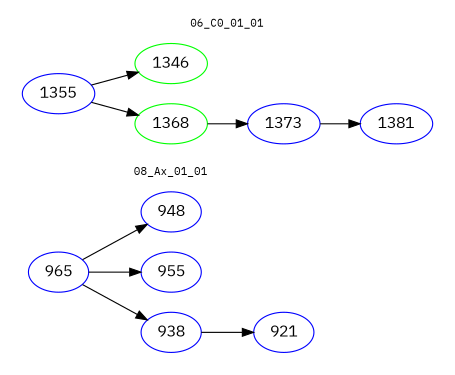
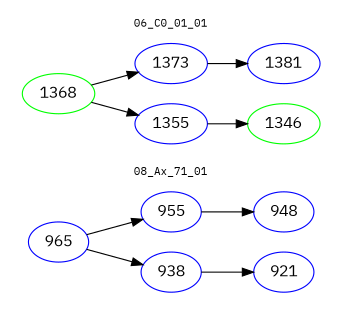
edge "1355" -> "1368": reversed
cluster "08_Ax_01_01": label "08_Ax_01_01" -> "08_Ax_71_01"
edge "965" -> "948": now "955" -> "948"
